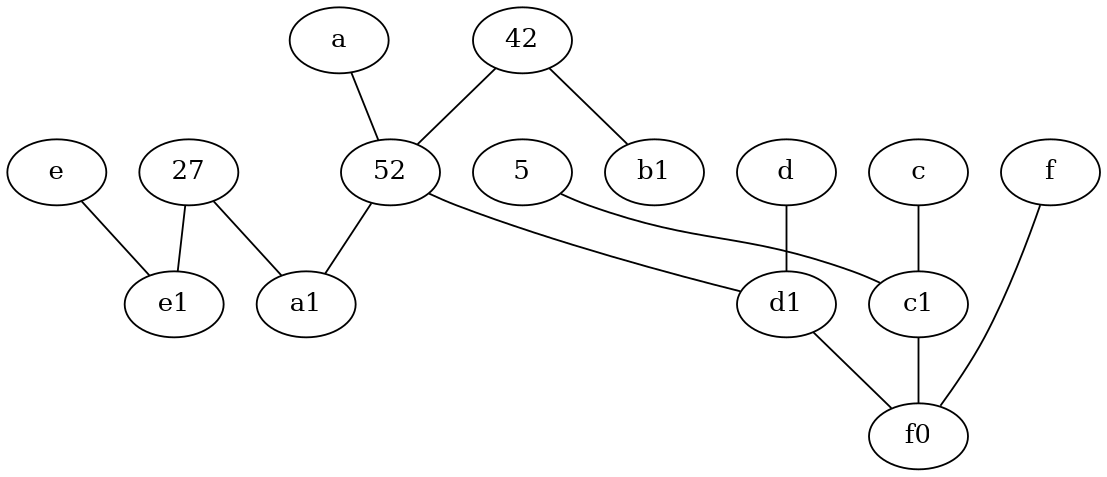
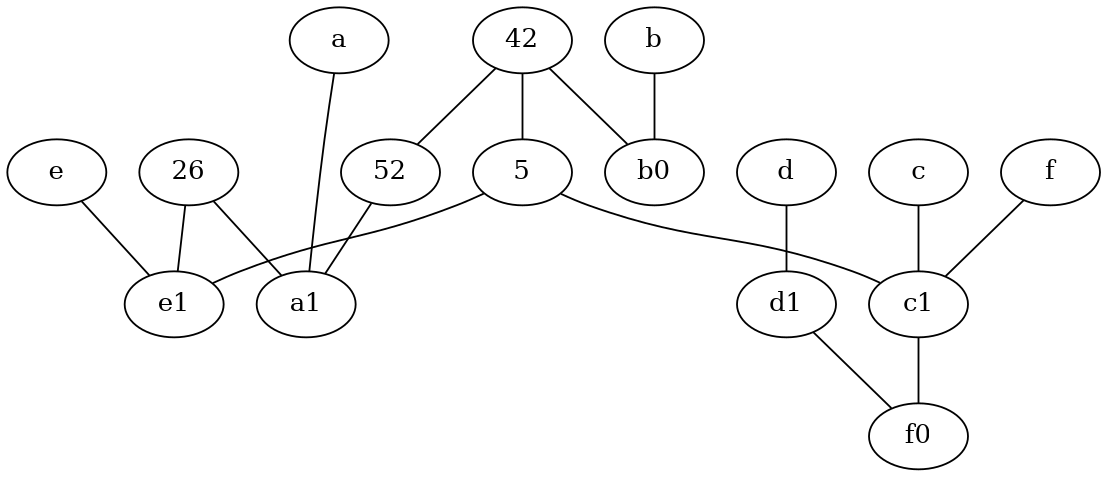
node "b": added
edge "a" -- "52": now "a" -- "a1"
edge "42" -- "5": added
node "27": label "27" -> "26"
node "b1": label "b1" -> "b0"
edge "5" -- "e1": added
edge "52" -- "d1": removed
edge "f" -- "f0": now "f" -- "c1"
